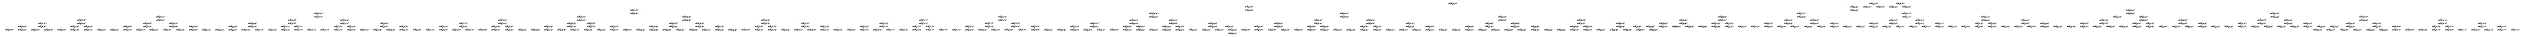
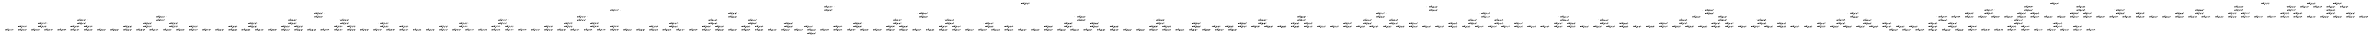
node "Node{data=[3801, 3801]}": removed
